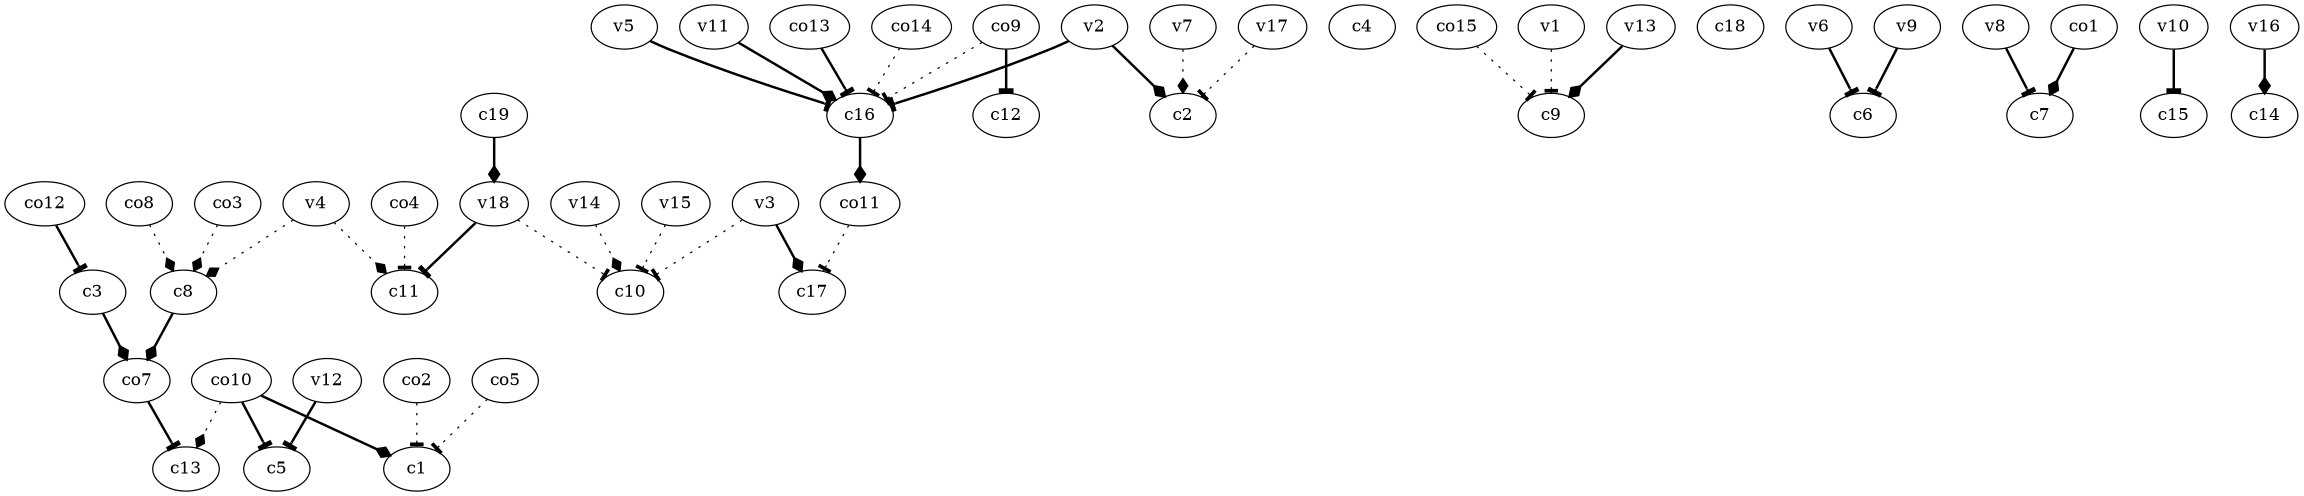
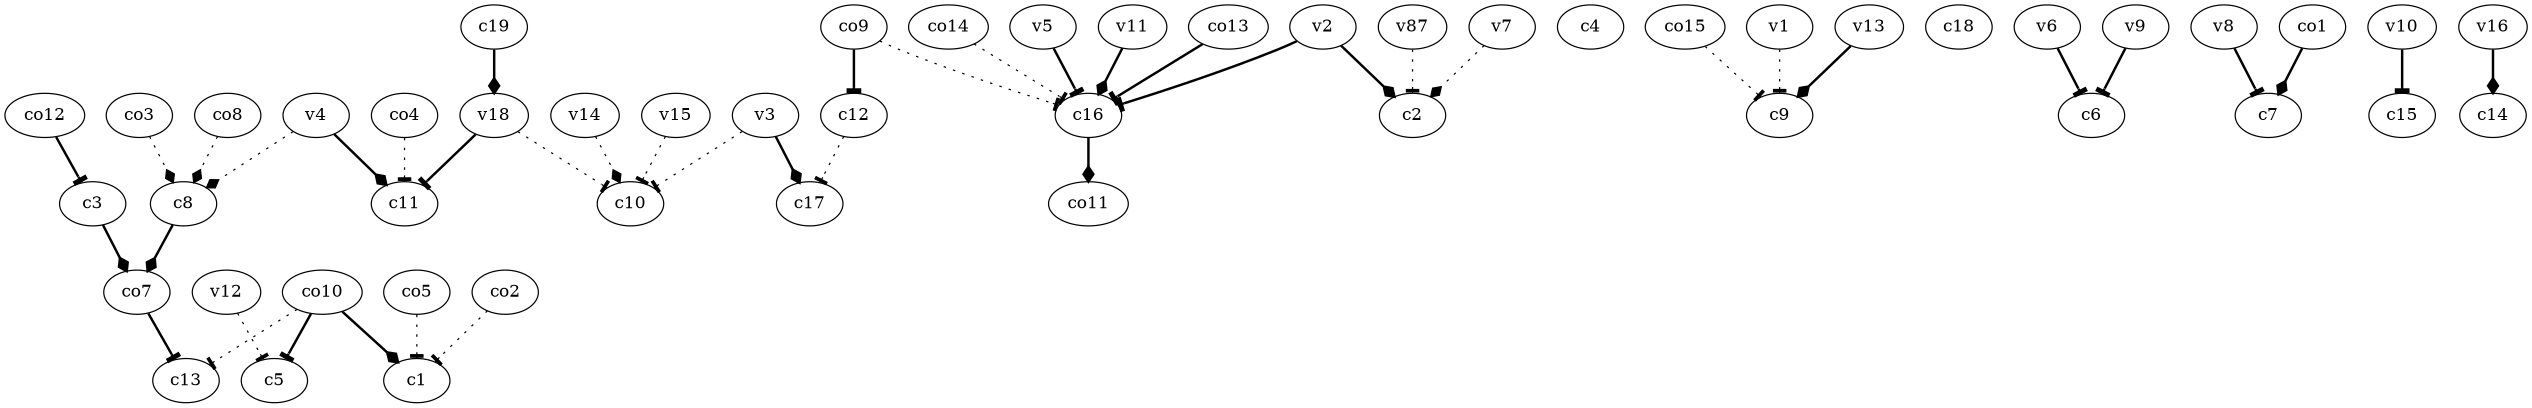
node "v17": label "v17" -> "v87"
edge "v4" -> "c11": style dotted -> bold
edge "co11" -> "c17": now "c12" -> "c17"
edge "co10" -> "c13": arrowhead diamond -> tee
edge "v12" -> "c5": style bold -> dotted
